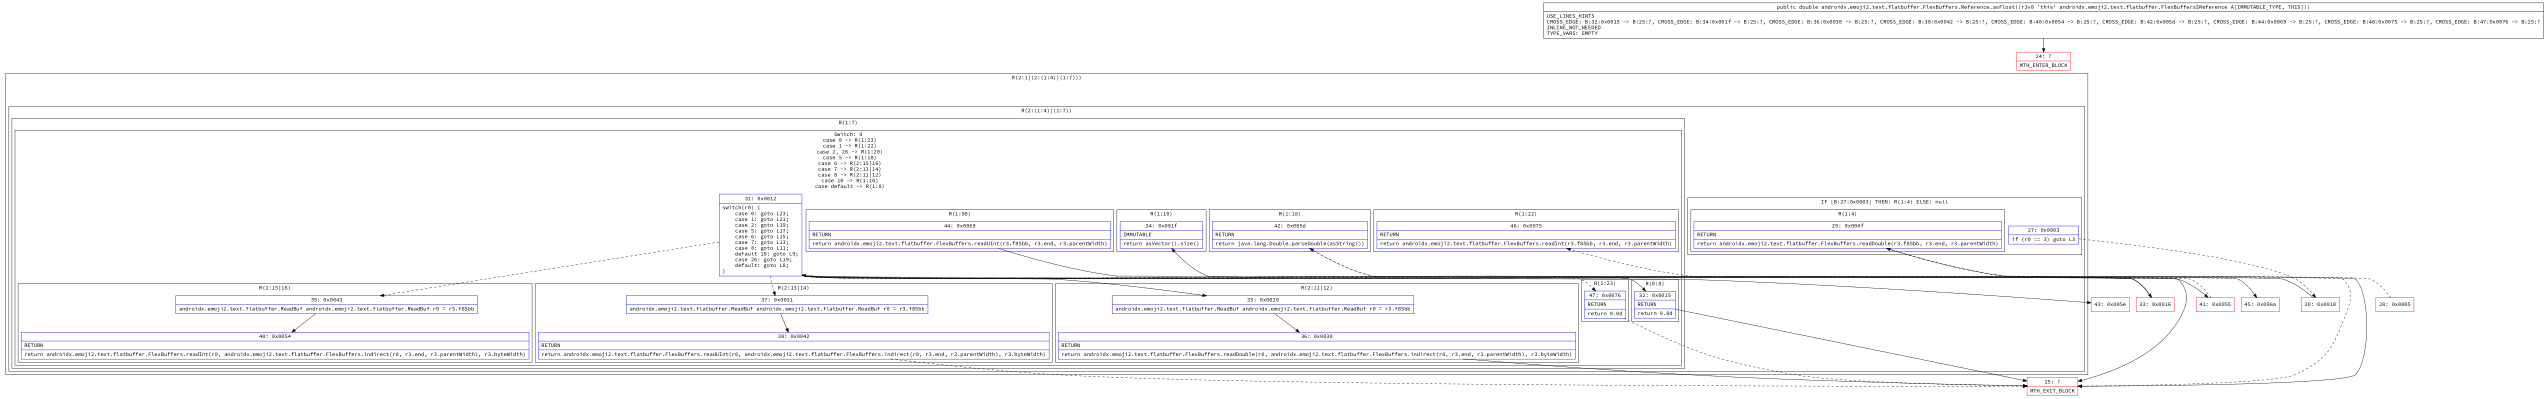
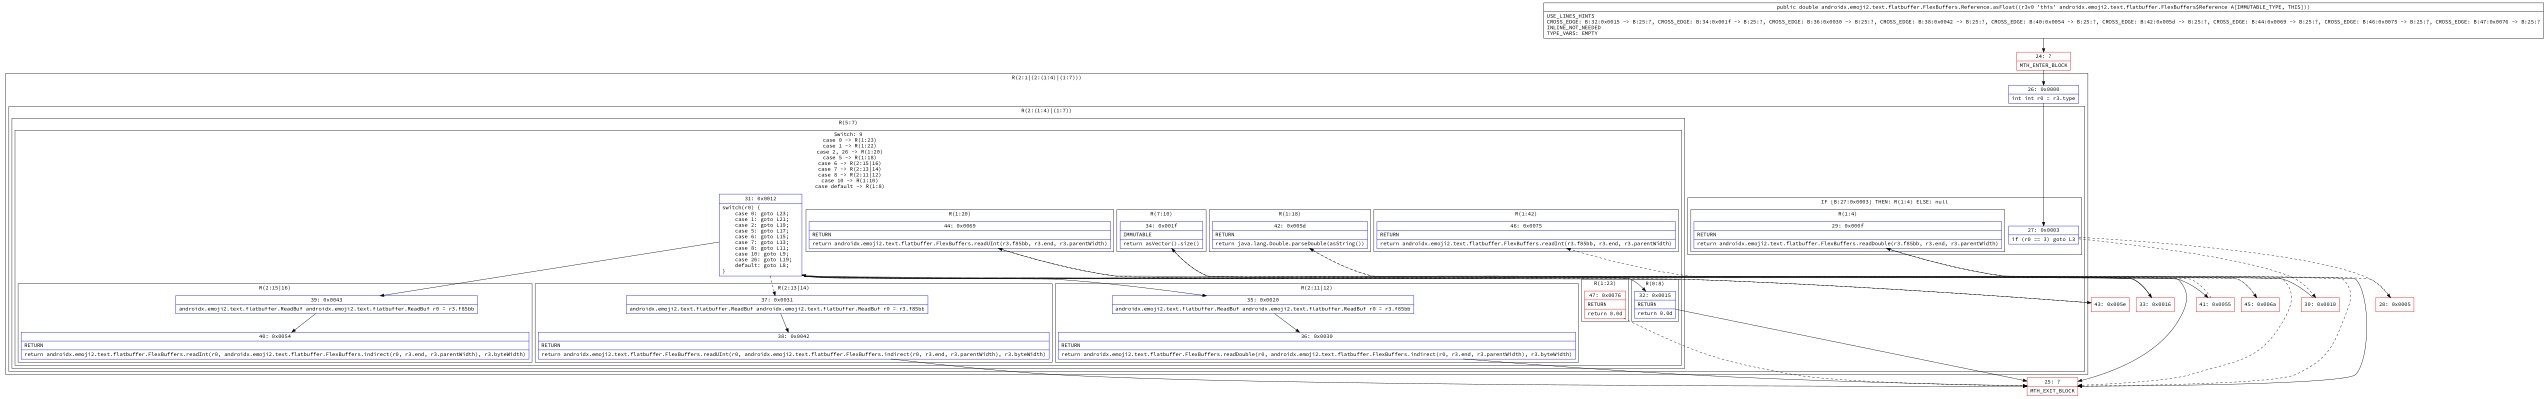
node "26: 0x0000": added
cluster "R(1:7)": label "R(1:7)" -> "R(5:7)"
cluster "R(1:90)": label "R(1:90)" -> "R(1:20)"
cluster "R(1:10)": label "R(1:10)" -> "R(7:10)"
cluster "R(1:22)": label "R(1:22)" -> "R(1:42)"
edge "27: 0x0003" -> "28: 0x0005": added
node "31: 0x0012": text "default 10: goto L9;" -> "case 10: goto L9;"
edge "31: 0x0012" -> "39: 0x0043": style dashed -> solid
edge "31: 0x0012" -> "47: 0x0076": removed
edge "34: 0x001f" -> "25: ?": added
edge "43: 0x005e" -> "44: 0x0069": added
node "47: 0x0076": color blue -> red
edge "38: 0x0042" -> "25: ?": style dashed -> solid
